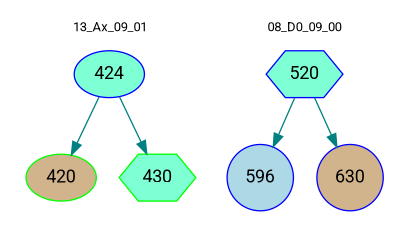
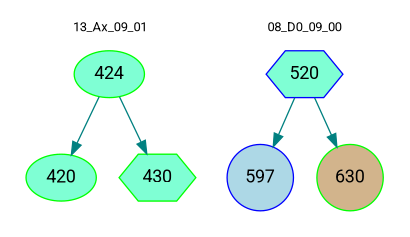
node "424": color blue -> green
node "420": fillcolor tan -> aquamarine
node "596": label "596" -> "597"
node "630": color blue -> green
